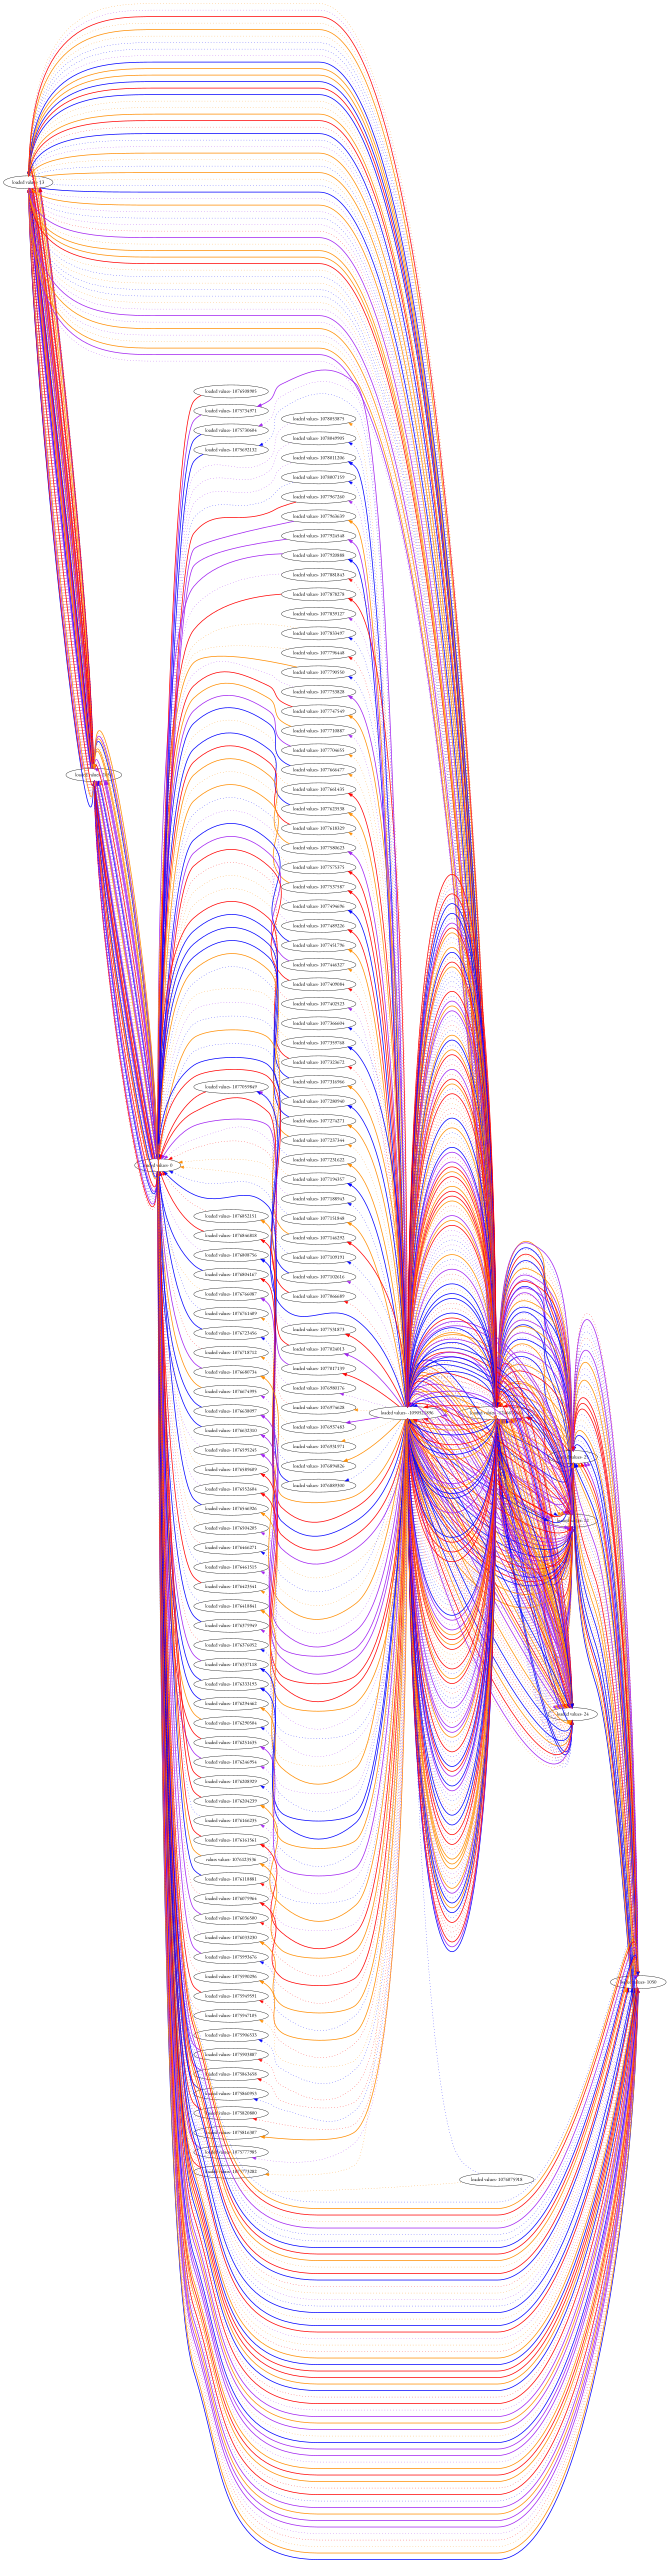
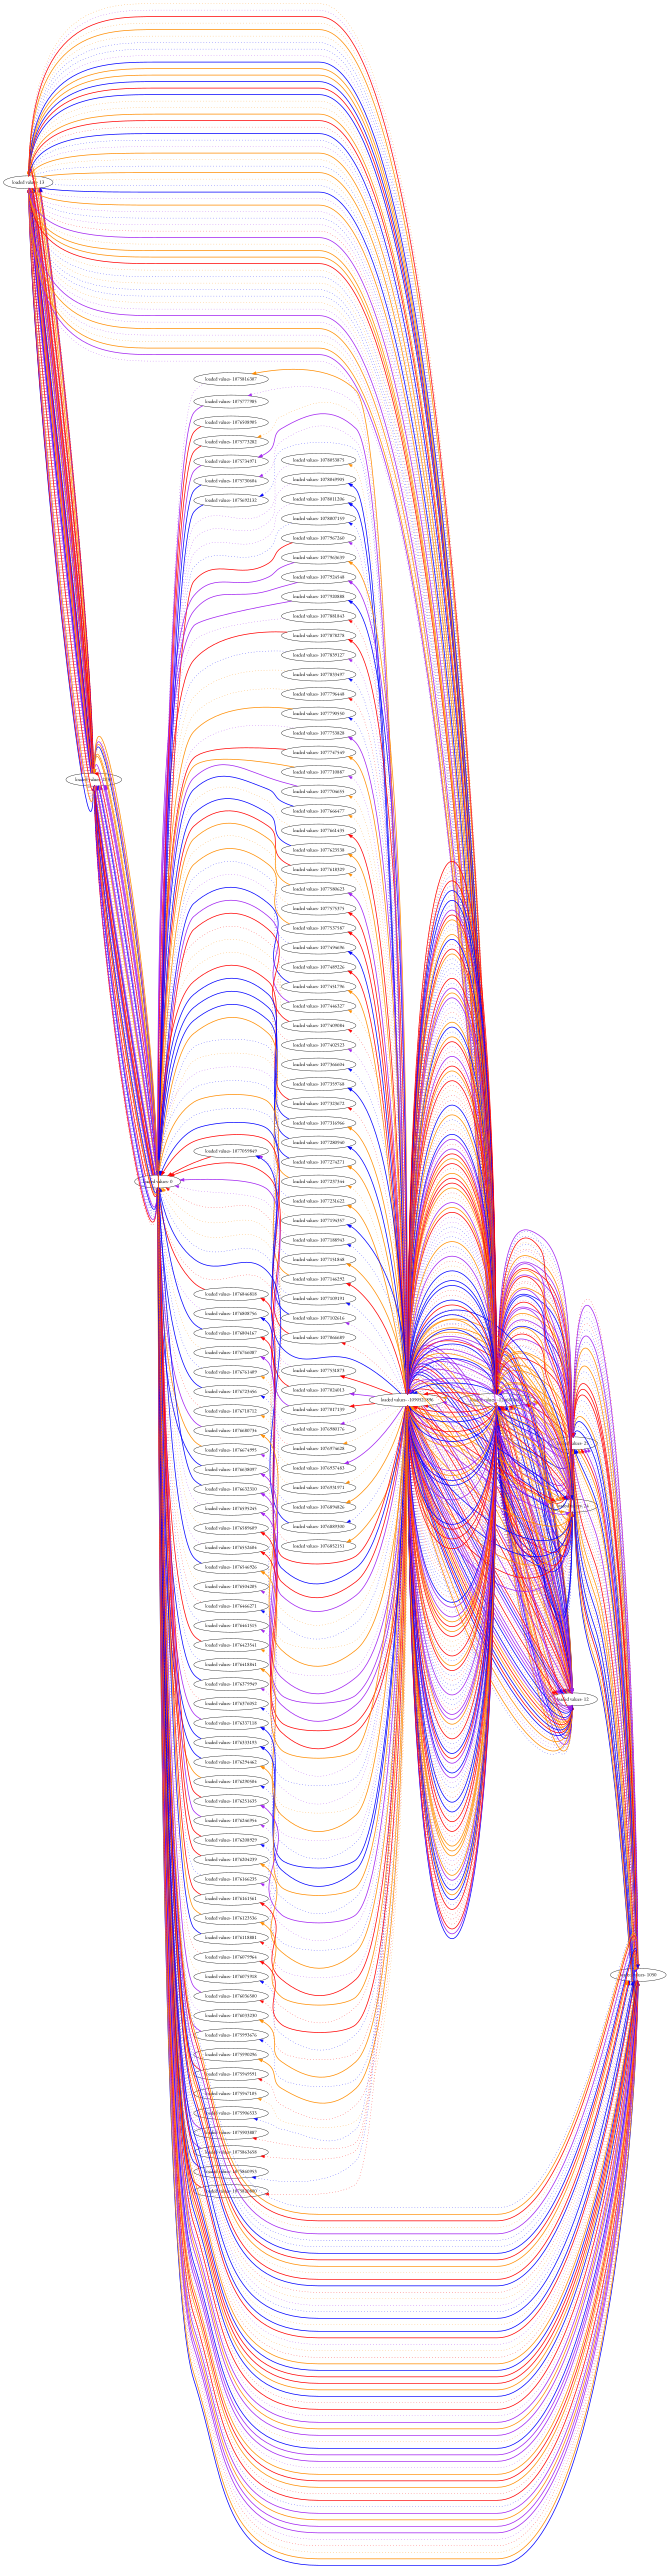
edge "loaded values- 1077839127" -> "loaded values- 0": added
edge "loaded values- -1090521896" -> "loaded values- 1078049905": style dotted -> bold
edge "loaded values- 1076075918" -> "loaded values- -1090521896": reversed
node "values values- 1076123536": label "values values- 1076123536" -> "loaded values- 1076123536"
